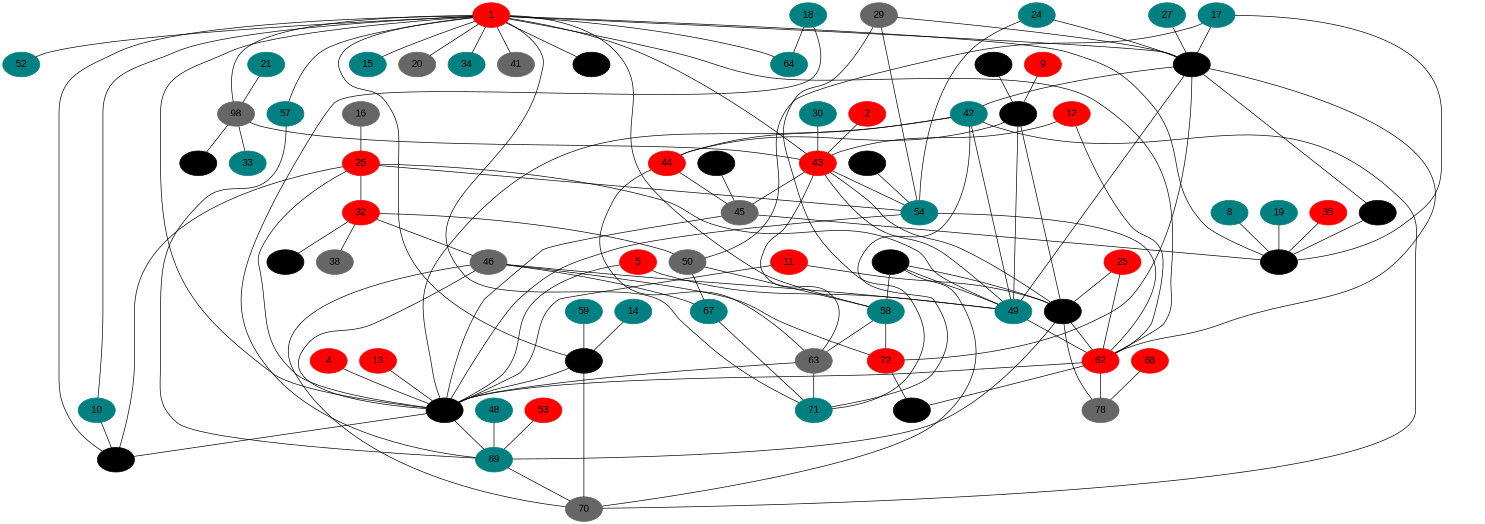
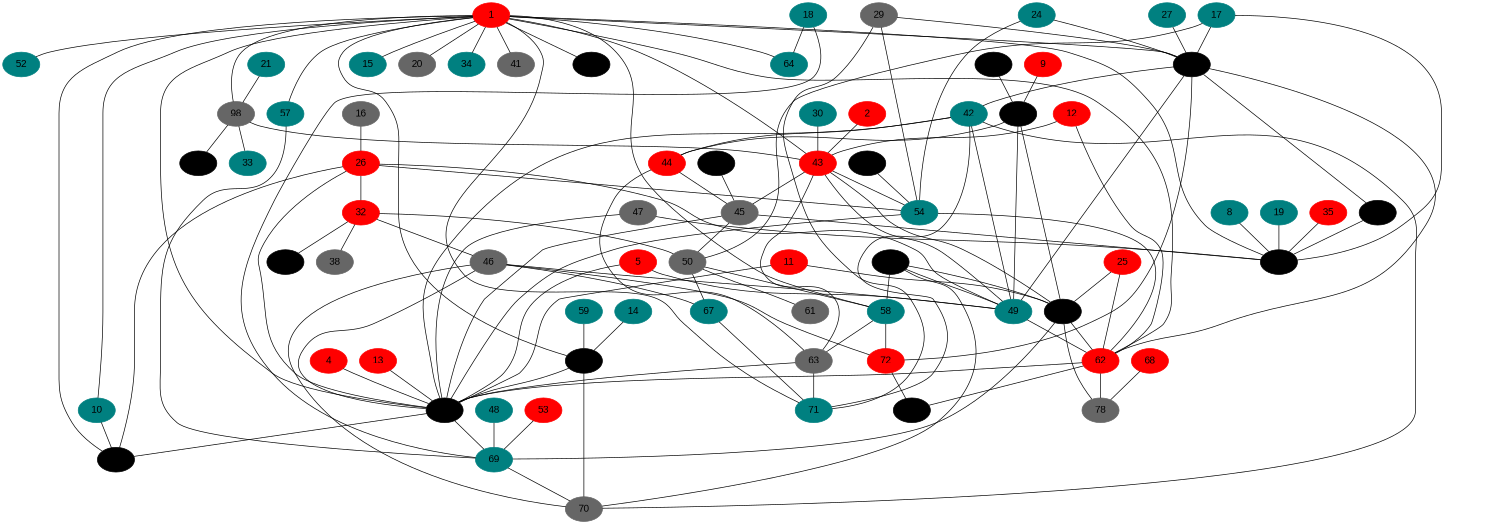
node "47": added
edge "45" -- "50": added
node "61": added
